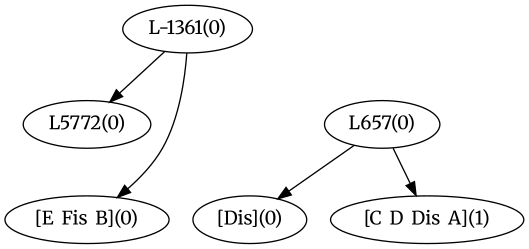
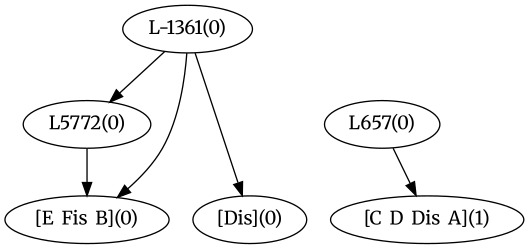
edge "L5772(0)" -> "[E  Fis  B](0)": added
edge "L657(0)" -> "[Dis](0)": now "L-1361(0)" -> "[Dis](0)"
